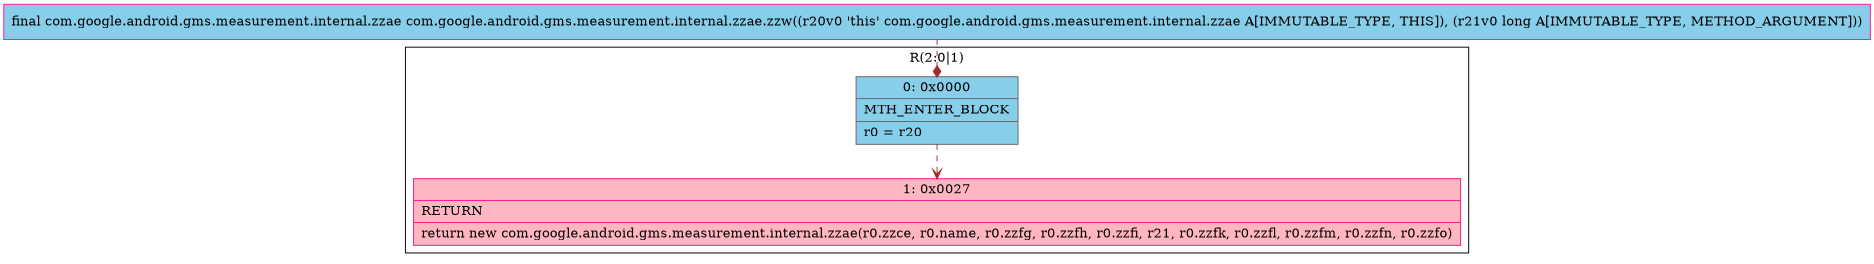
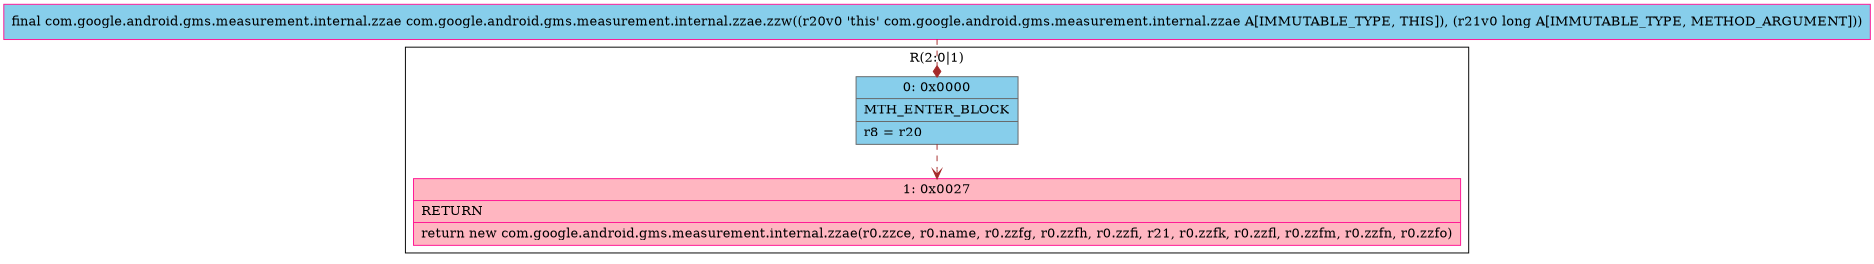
node "0: 0x0000": text "r0 = r20" -> "r8 = r20"
